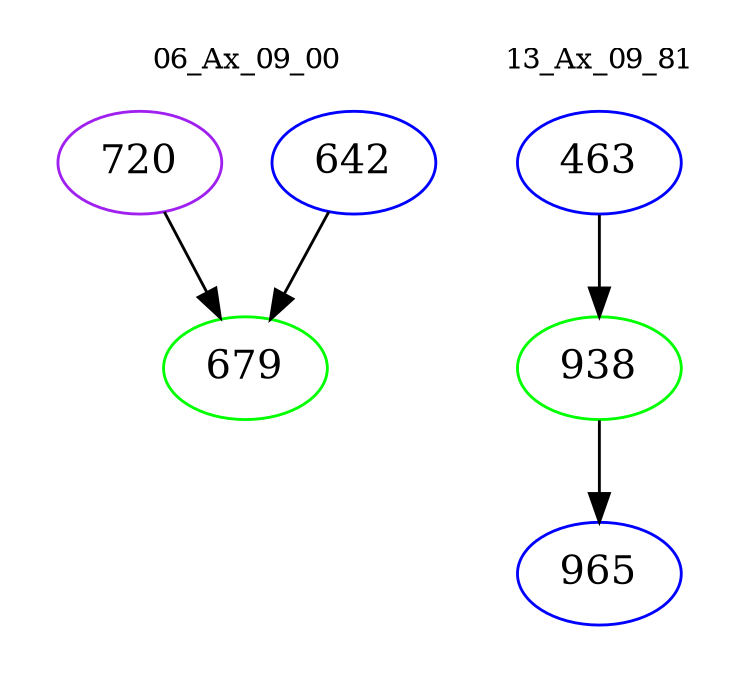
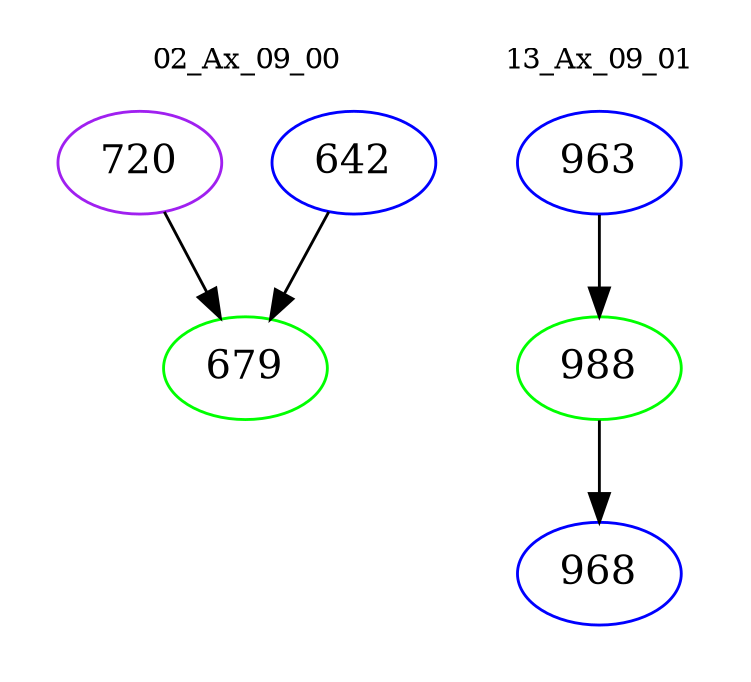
cluster "06_Ax_09_00": label "06_Ax_09_00" -> "02_Ax_09_00"
cluster "13_Ax_09_81": label "13_Ax_09_81" -> "13_Ax_09_01"
node "463": label "463" -> "963"
node "938": label "938" -> "988"
node "965": label "965" -> "968"
